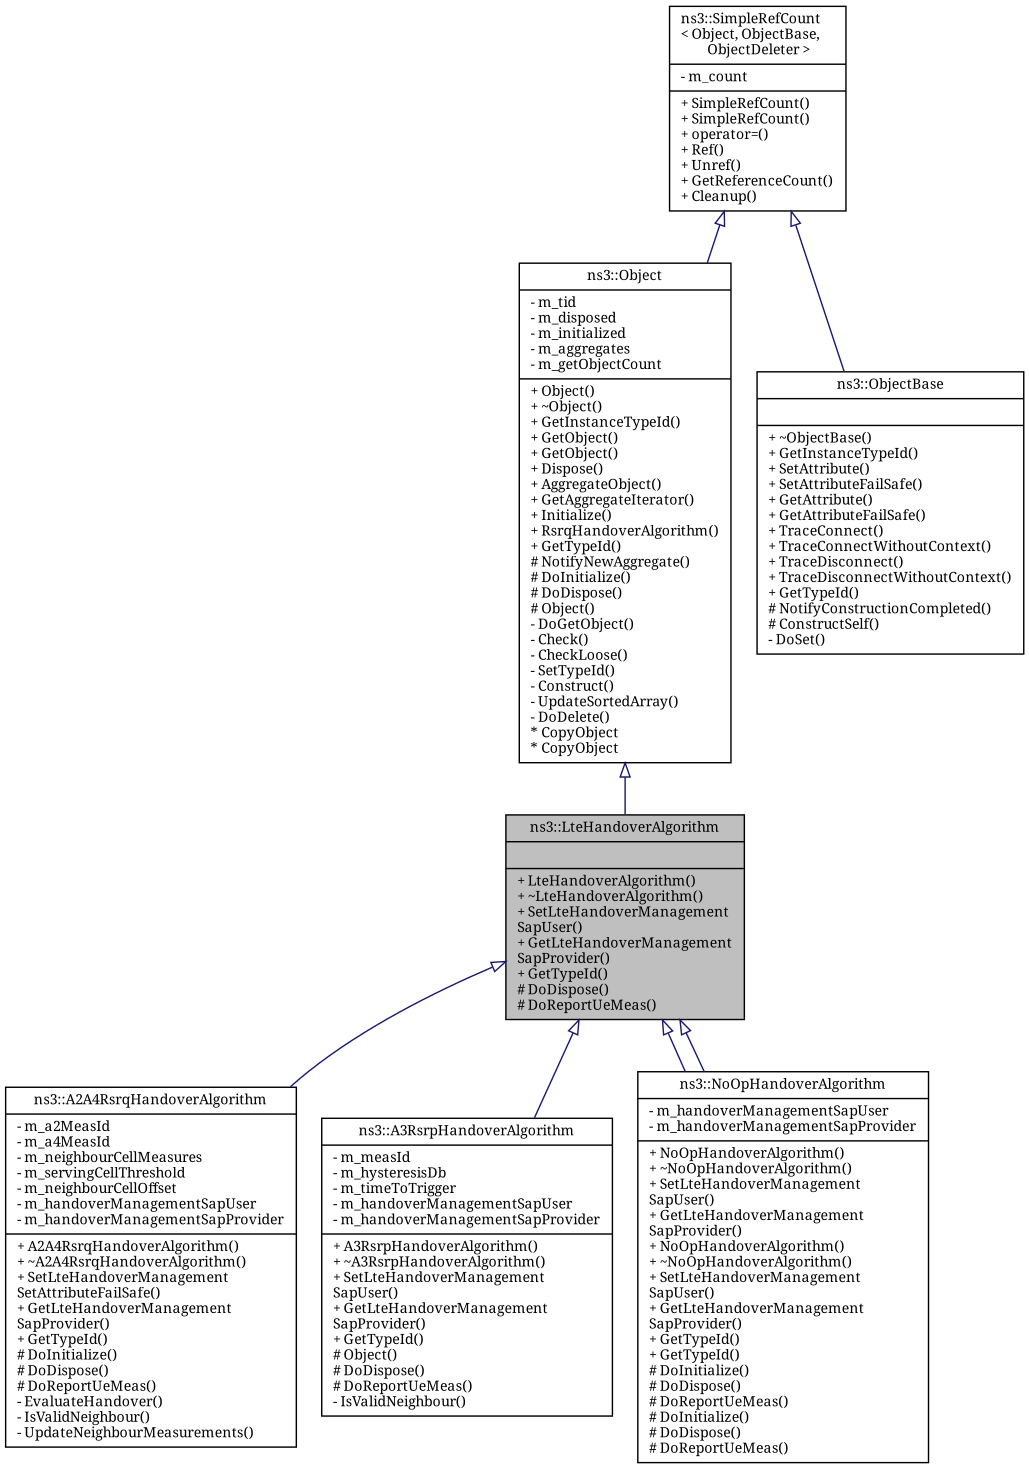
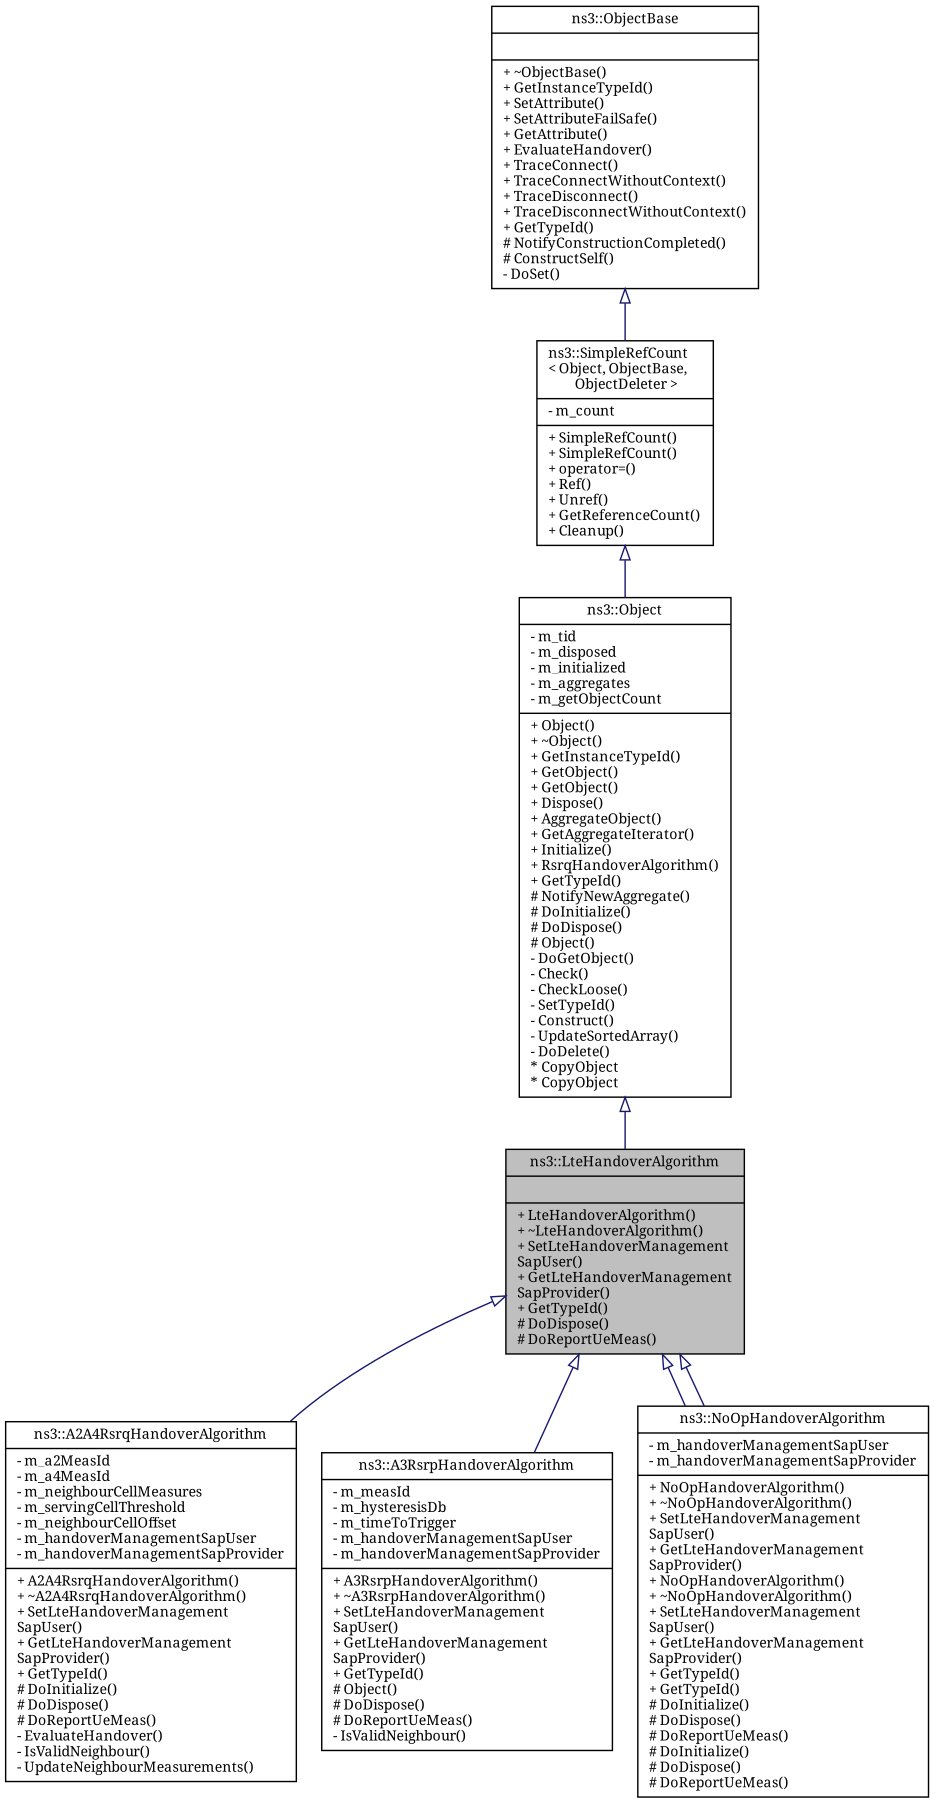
edge "ns3::ObjectBase" -> "ns3::SimpleRefCount": reversed
node "ns3::ObjectBase": text "+ GetAttributeFailSafe()" -> "+ EvaluateHandover()"
node "ns3::A2A4RsrqHandoverAlgorithm": text "SetAttributeFailSafe()" -> "SapUser()"
